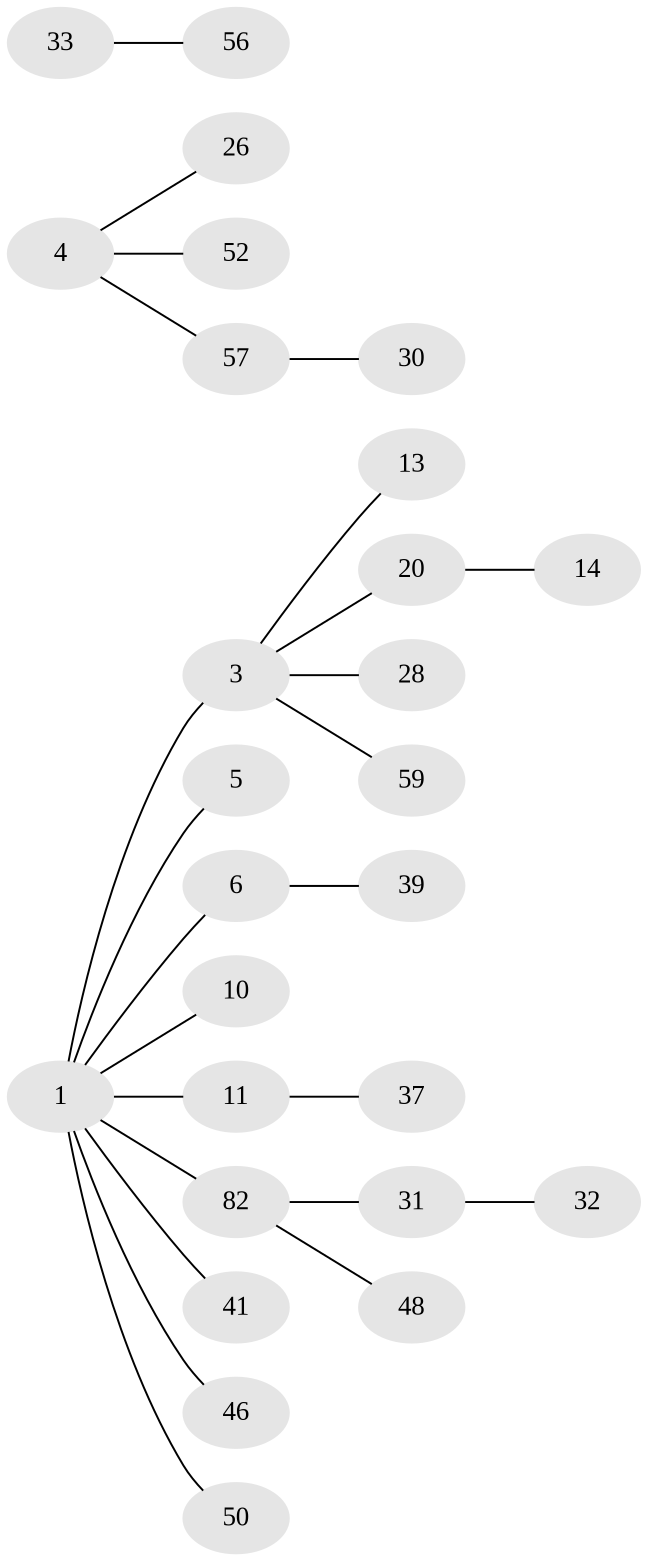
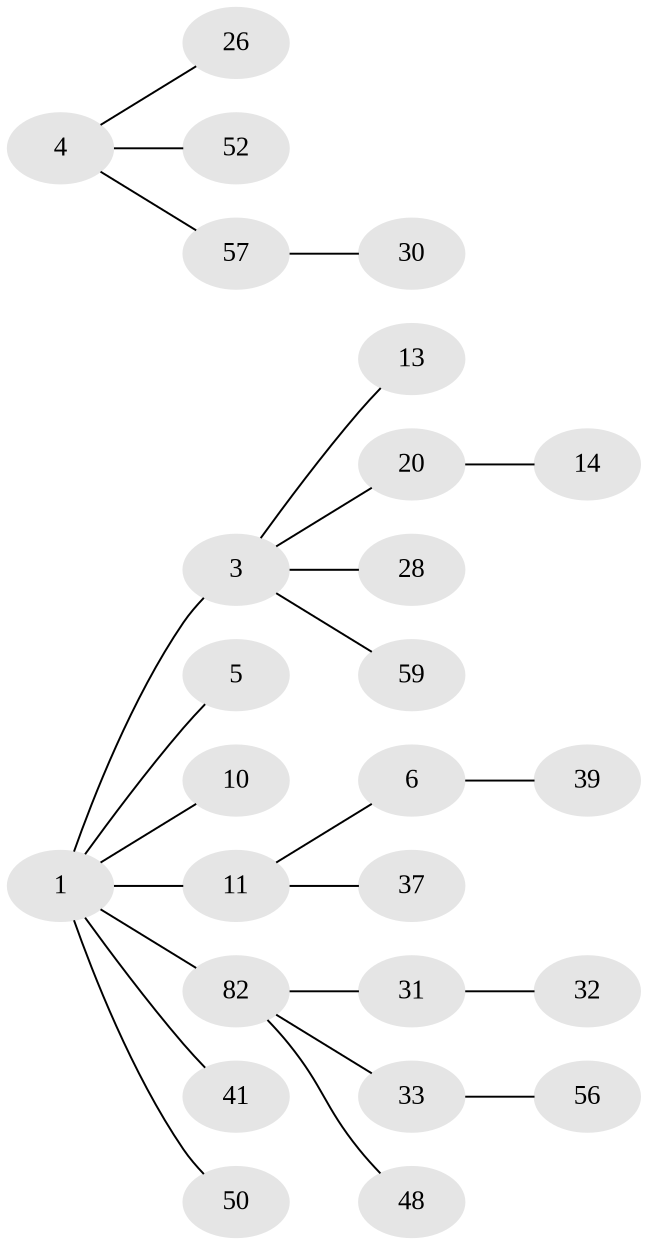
edge "6" -- "1": now "6" -- "11"
edge "82" -- "33": added
node "46": removed
